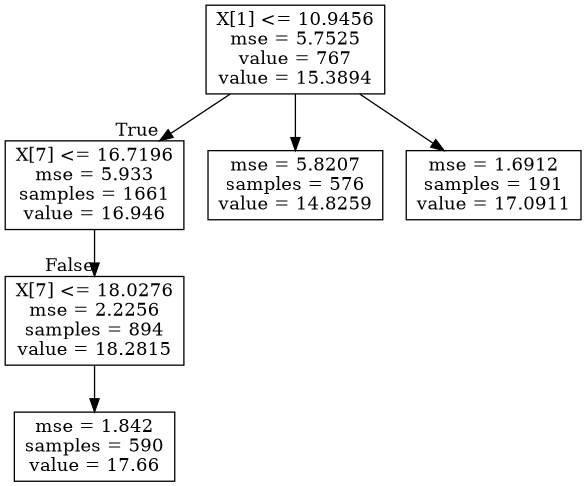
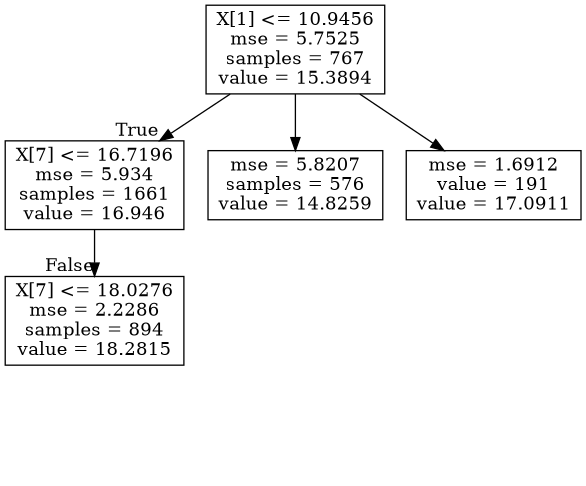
node "X[1] <= 10.9456 mse = 5.7525 value = 767 value = 15.3894": label "X[1] <= 10.9456 mse = 5.7525 value = 767 value = 15.3894" -> "X[1] <= 10.9456 mse = 5.7525 samples = 767 value = 15.3894"
node "X[7] <= 16.7196 mse = 5.933 samples = 1661 value = 16.946": label "X[7] <= 16.7196 mse = 5.933 samples = 1661 value = 16.946" -> "X[7] <= 16.7196 mse = 5.934 samples = 1661 value = 16.946"
node "mse = 1.6912 samples = 191 value = 17.0911": label "mse = 1.6912 samples = 191 value = 17.0911" -> "mse = 1.6912 value = 191 value = 17.0911"
node "X[7] <= 18.0276 mse = 2.2256 samples = 894 value = 18.2815": label "X[7] <= 18.0276 mse = 2.2256 samples = 894 value = 18.2815" -> "X[7] <= 18.0276 mse = 2.2286 samples = 894 value = 18.2815"
node "mse = 1.842 samples = 590 value = 17.66": removed
